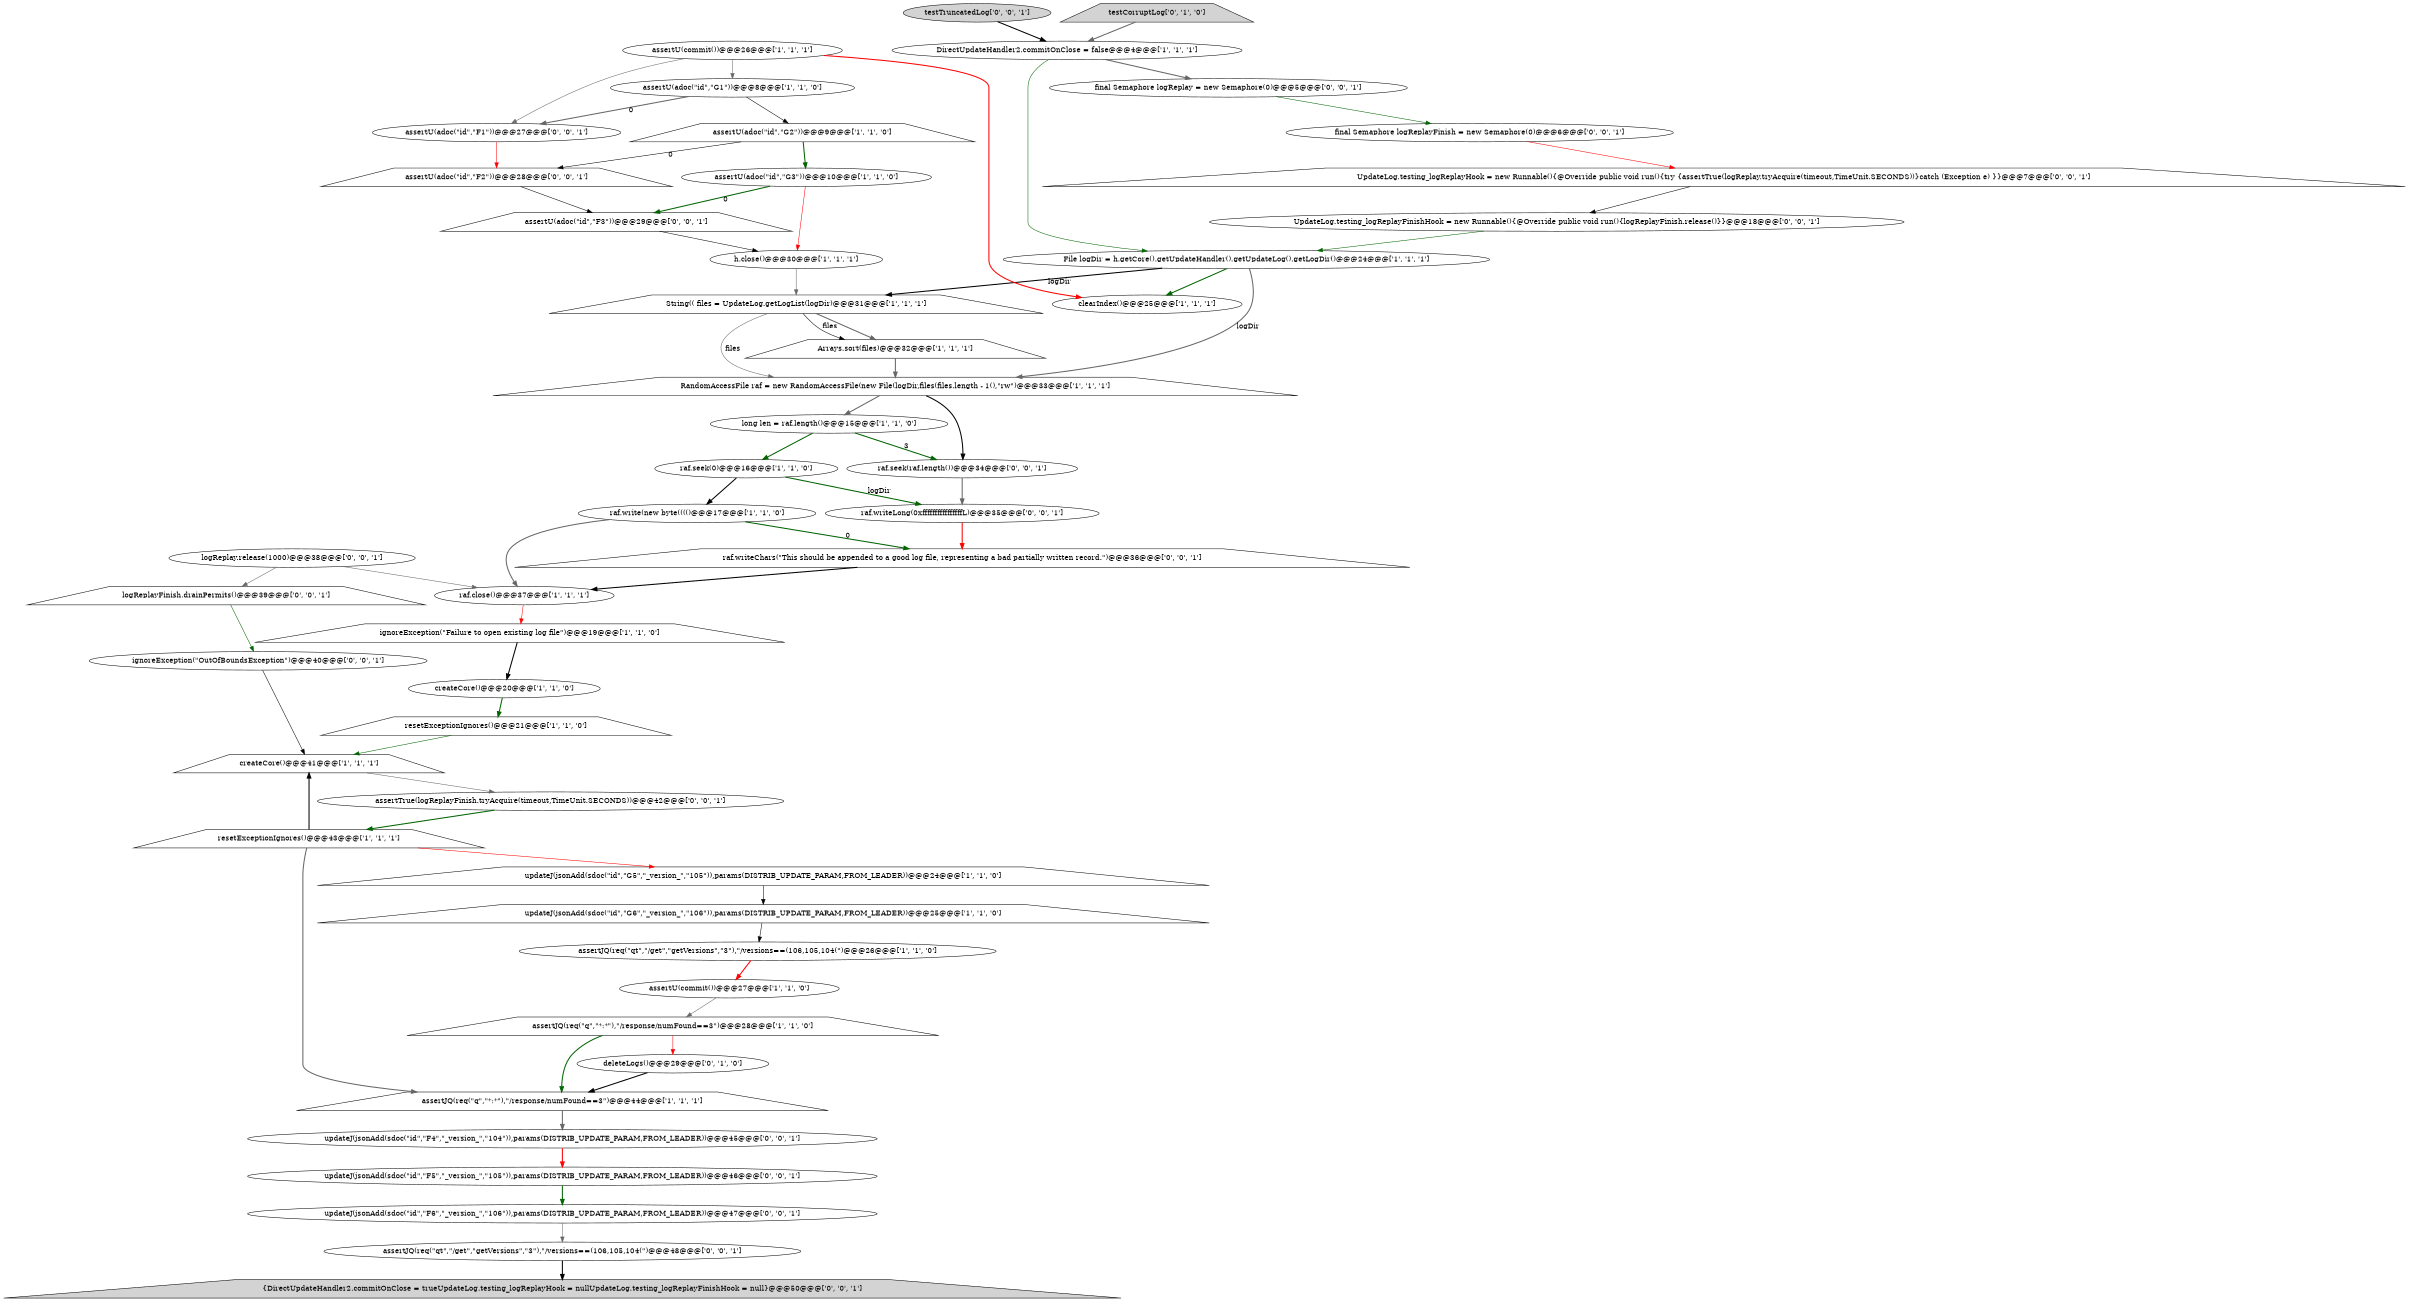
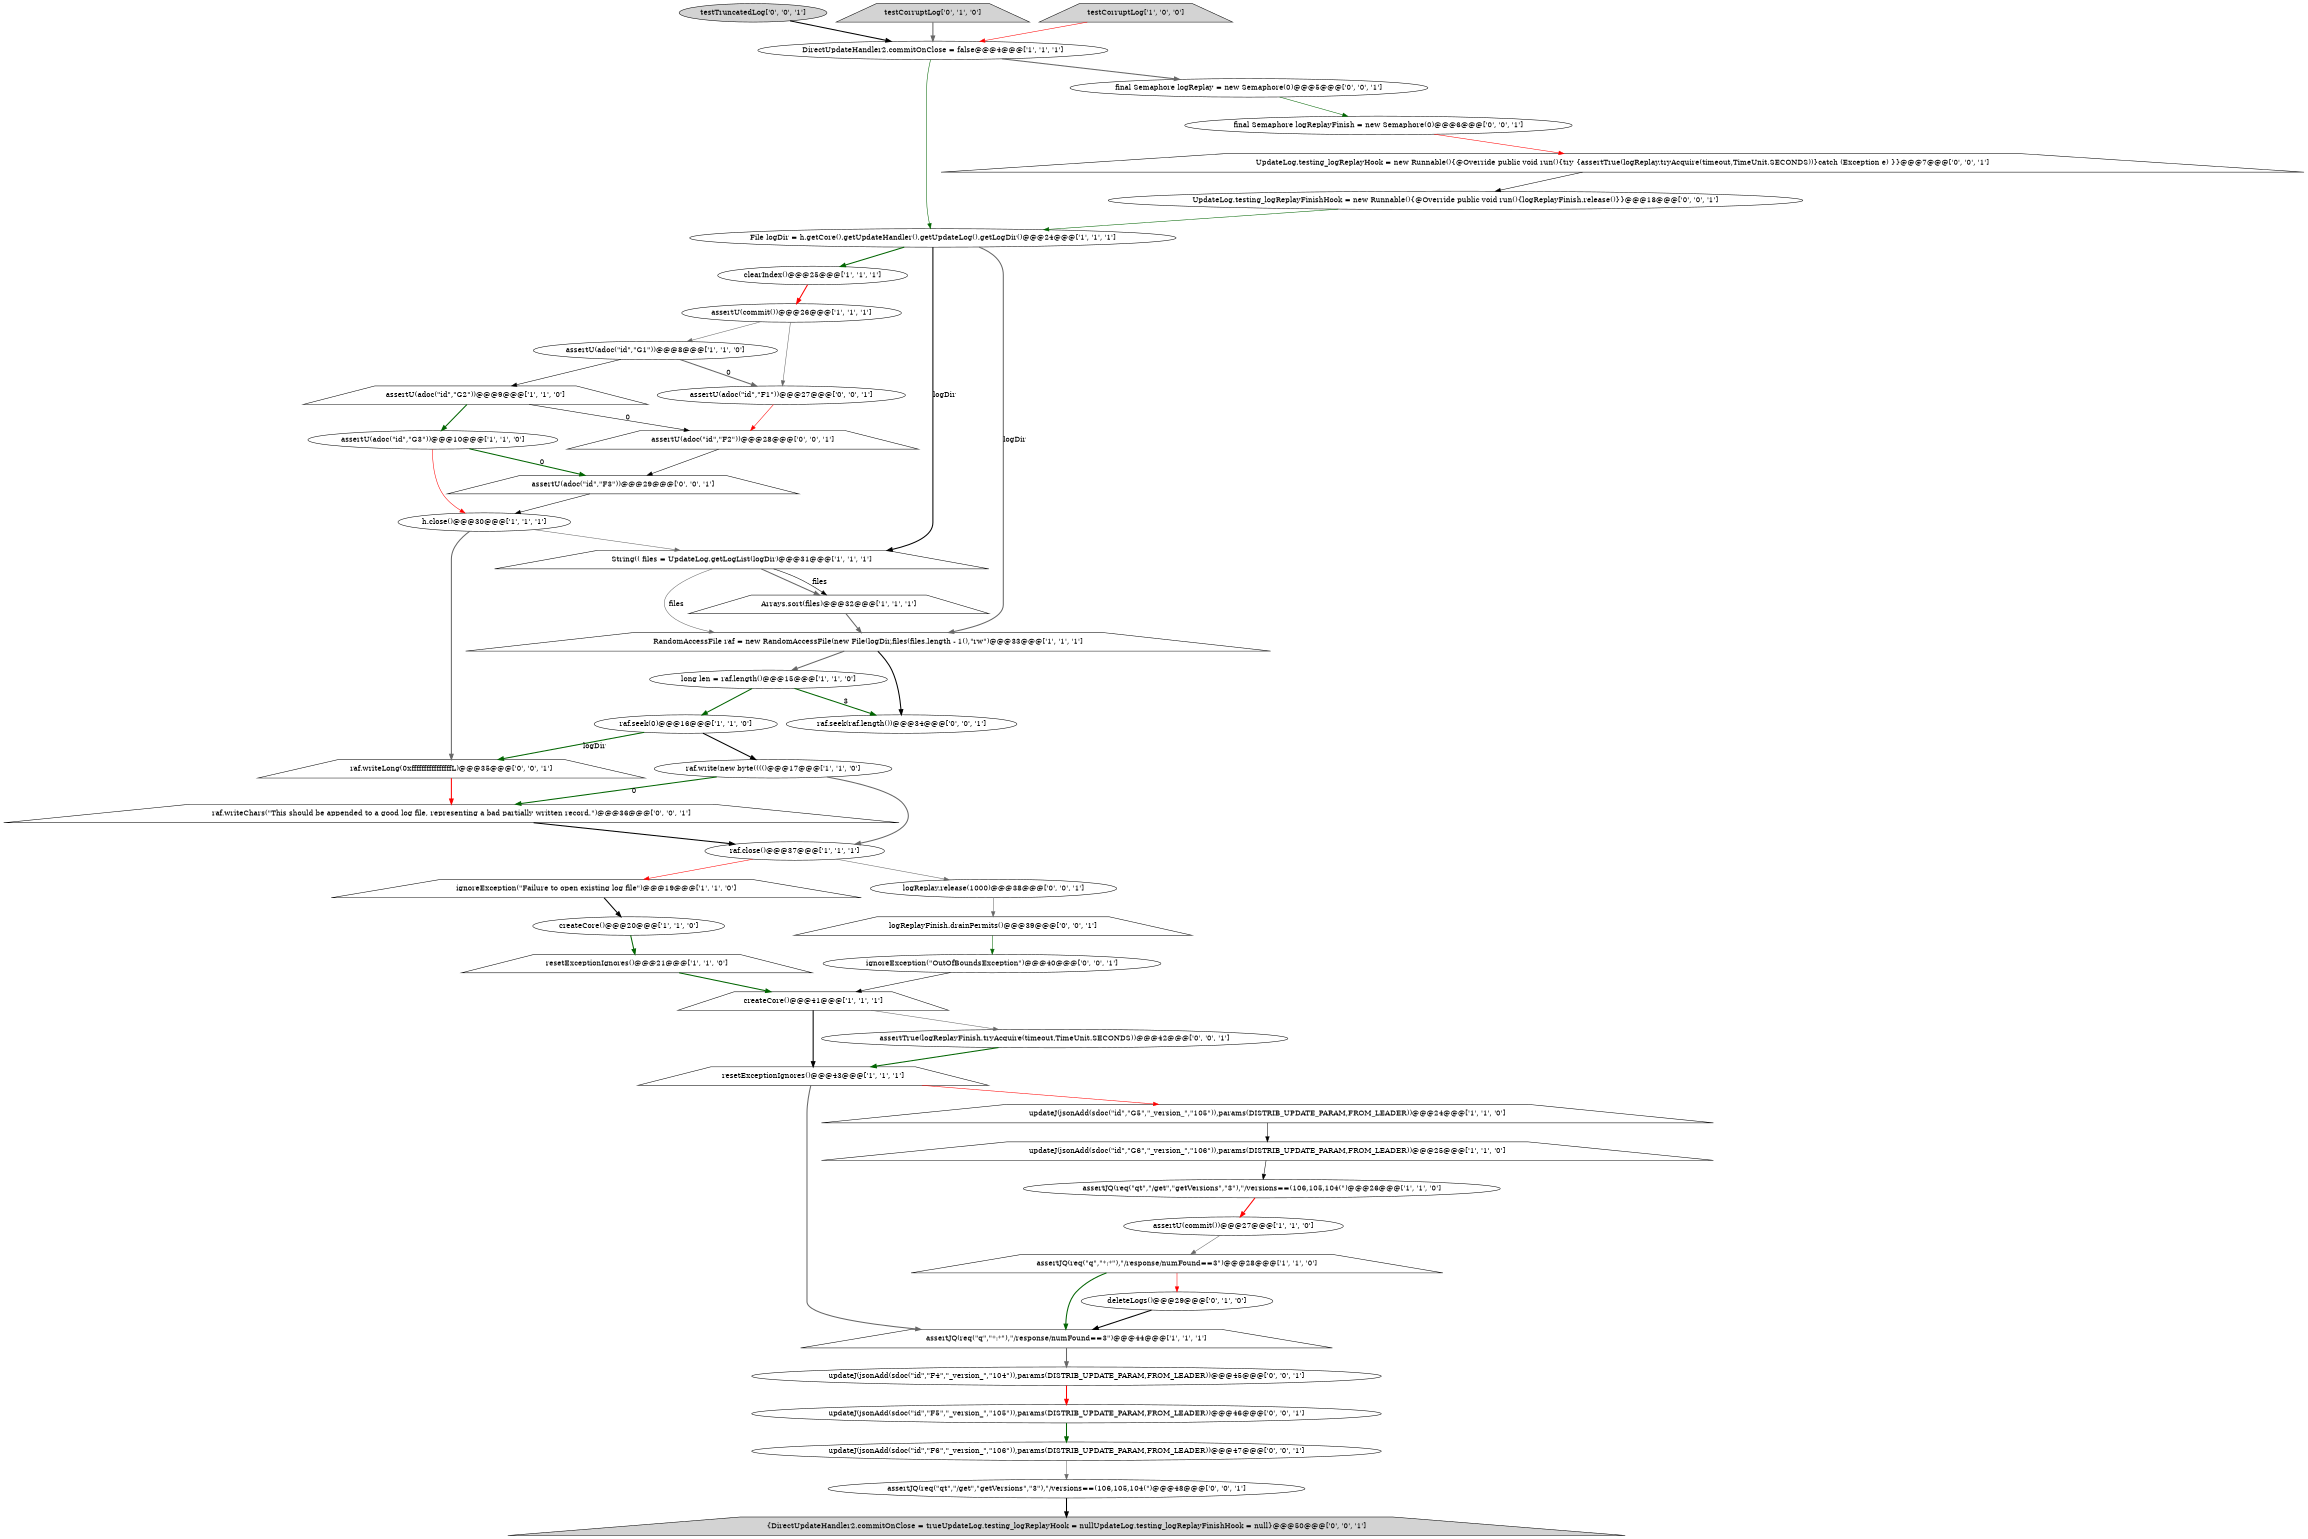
node "testCorruptLog['1', '0', '0']": added
edge "assertU(commit())@@@26@@@['1', '1', '1']" -> "clearIndex()@@@25@@@['1', '1', '1']": reversed
edge "raf.seek(raf.length())@@@34@@@['0', '0', '1']" -> "raf.writeLong(0xffffffffffffffffL)@@@35@@@['0', '0', '1']": now "h.close()@@@30@@@['1', '1', '1']" -> "raf.writeLong(0xffffffffffffffffL)@@@35@@@['0', '0', '1']"
node "raf.writeLong(0xffffffffffffffffL)@@@35@@@['0', '0', '1']": shape ellipse -> trapezium
edge "logReplay.release(1000)@@@38@@@['0', '0', '1']" -> "raf.close()@@@37@@@['1', '1', '1']": reversed
edge "resetExceptionIgnores()@@@21@@@['1', '1', '0']" -> "createCore()@@@41@@@['1', '1', '1']": style solid -> bold
edge "resetExceptionIgnores()@@@43@@@['1', '1', '1']" -> "createCore()@@@41@@@['1', '1', '1']": reversed
